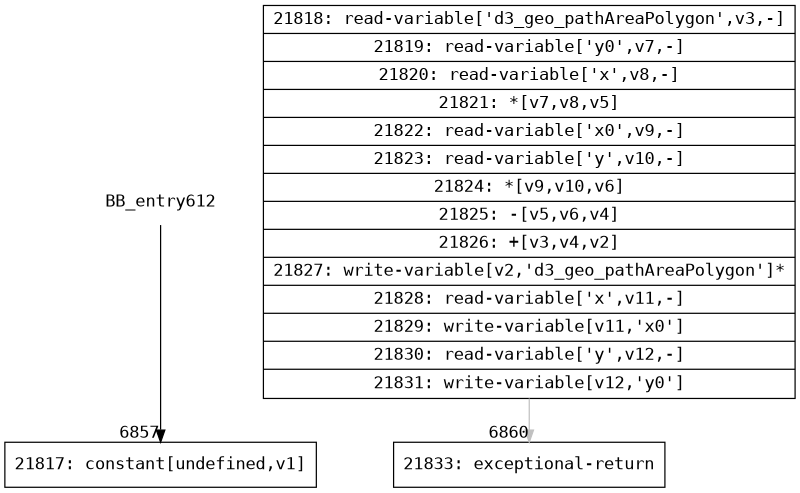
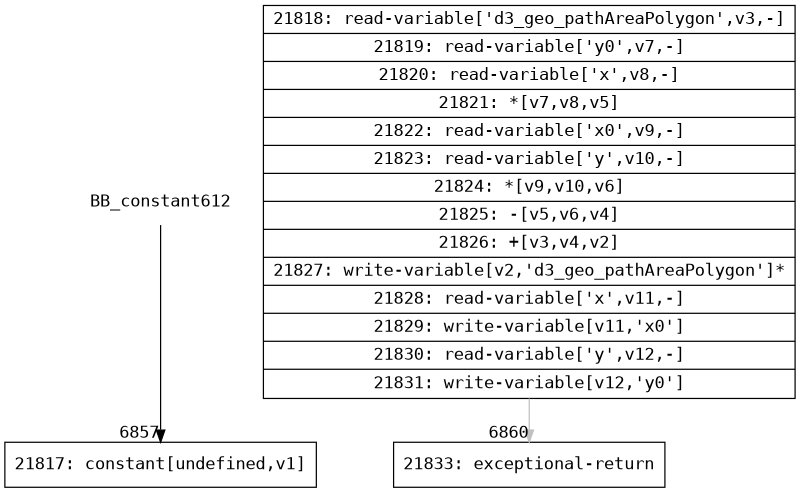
node "BB_entry612": label "BB_entry612" -> "BB_constant612"
